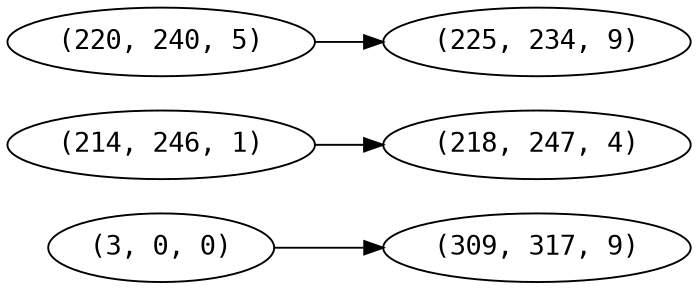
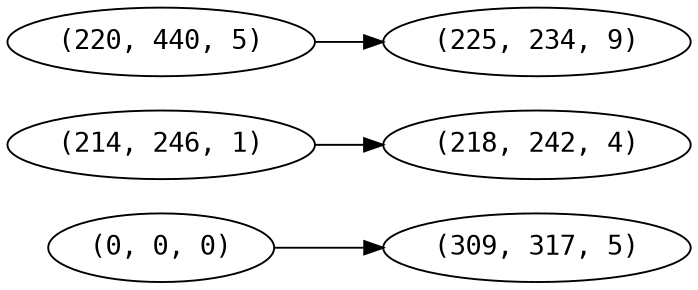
node "(220, 240, 5)": label "(220, 240, 5)" -> "(220, 440, 5)"
node "(218, 247, 4)": label "(218, 247, 4)" -> "(218, 242, 4)"
node "(3, 0, 0)": label "(3, 0, 0)" -> "(0, 0, 0)"
node "(309, 317, 9)": label "(309, 317, 9)" -> "(309, 317, 5)"
